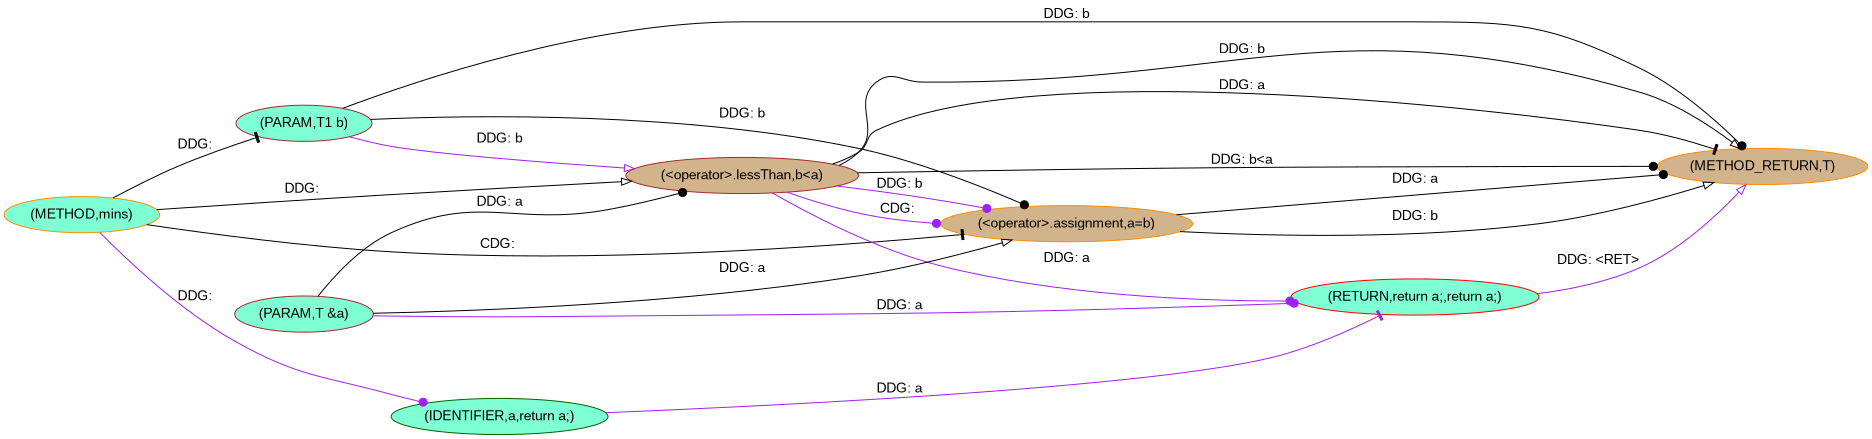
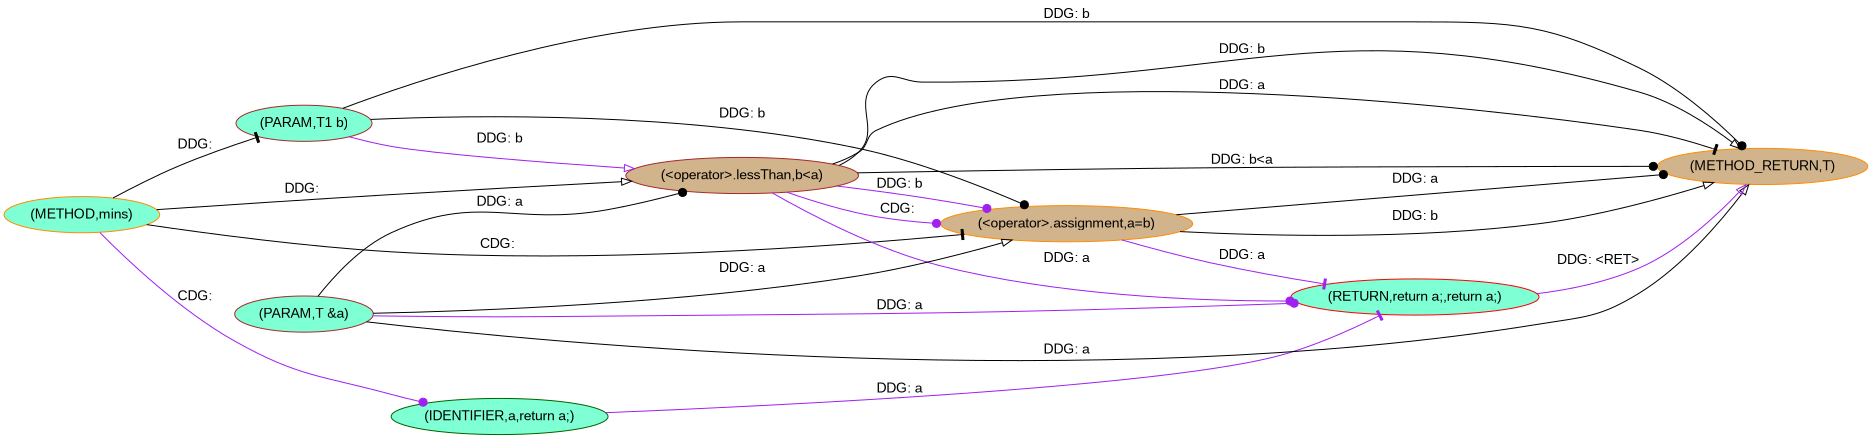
edge "(<operator>.assignment,a=b)" -> "(RETURN,return a;,return a;)": added, label "DDG: a"
edge "(METHOD,mins)" -> "(IDENTIFIER,a,return a;)": label "DDG: " -> "CDG: "
edge "(PARAM,T &a)" -> "(METHOD_RETURN,T)": added, label "DDG: a"
